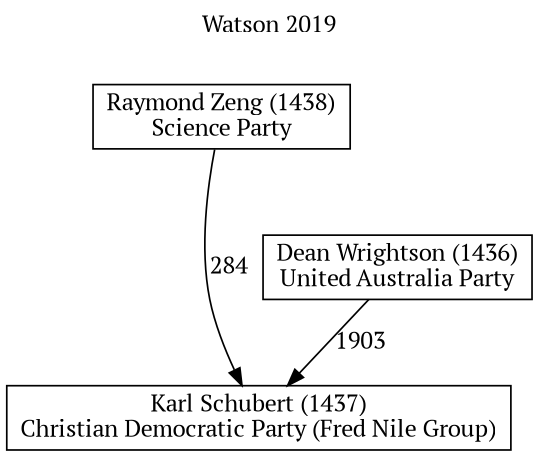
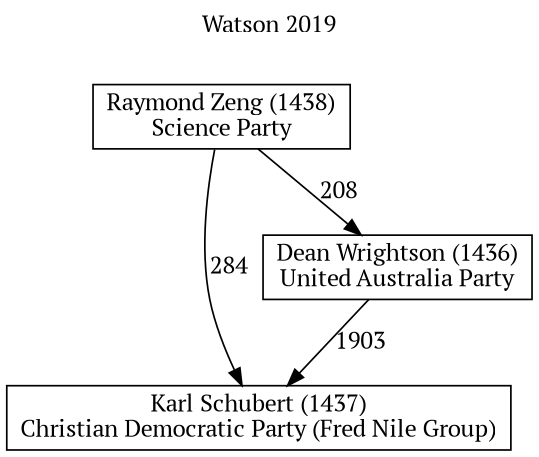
edge "Raymond Zeng (1438) Science Party" -> "Dean Wrightson (1436) United Australia Party": added, label "208"
